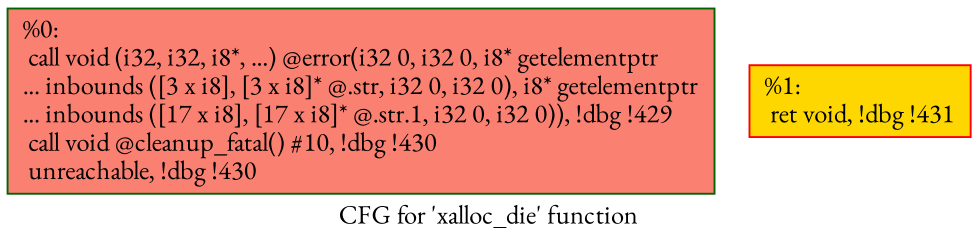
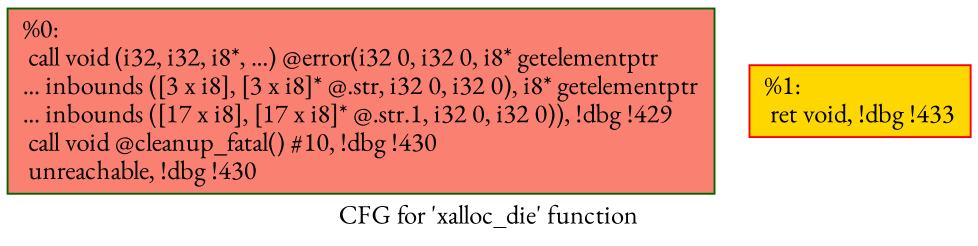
node "%1:": text "ret void, !dbg !431" -> "ret void, !dbg !433"
